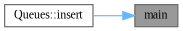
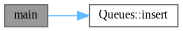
edge "Queues::insert" -> "main": reversed
